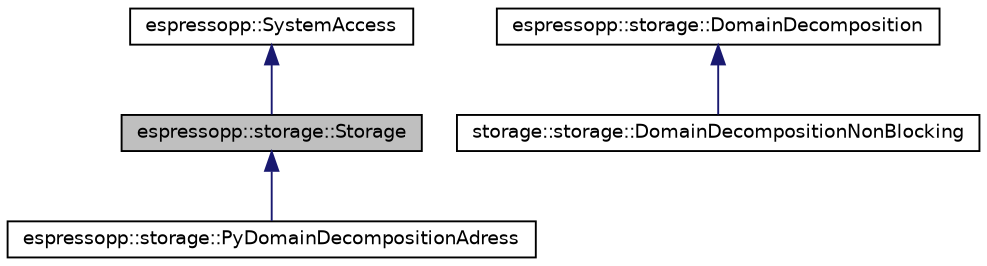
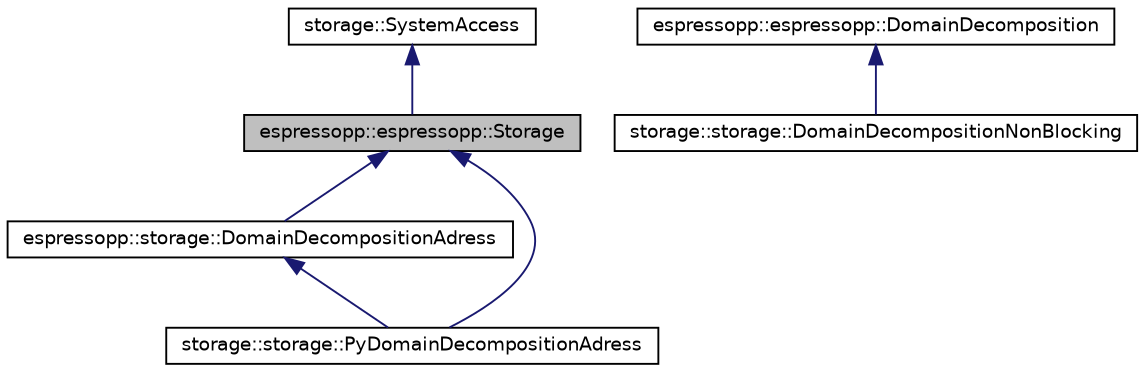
node "espressopp::SystemAccess": label "espressopp::SystemAccess" -> "storage::SystemAccess"
node "espressopp::storage::DomainDecomposition": label "espressopp::storage::DomainDecomposition" -> "espressopp::espressopp::DomainDecomposition"
node "espressopp::storage::Storage": label "espressopp::storage::Storage" -> "espressopp::espressopp::Storage"
node "espressopp::storage::DomainDecompositionAdress": added
node "espressopp::storage::PyDomainDecompositionAdress": label "espressopp::storage::PyDomainDecompositionAdress" -> "storage::storage::PyDomainDecompositionAdress"
